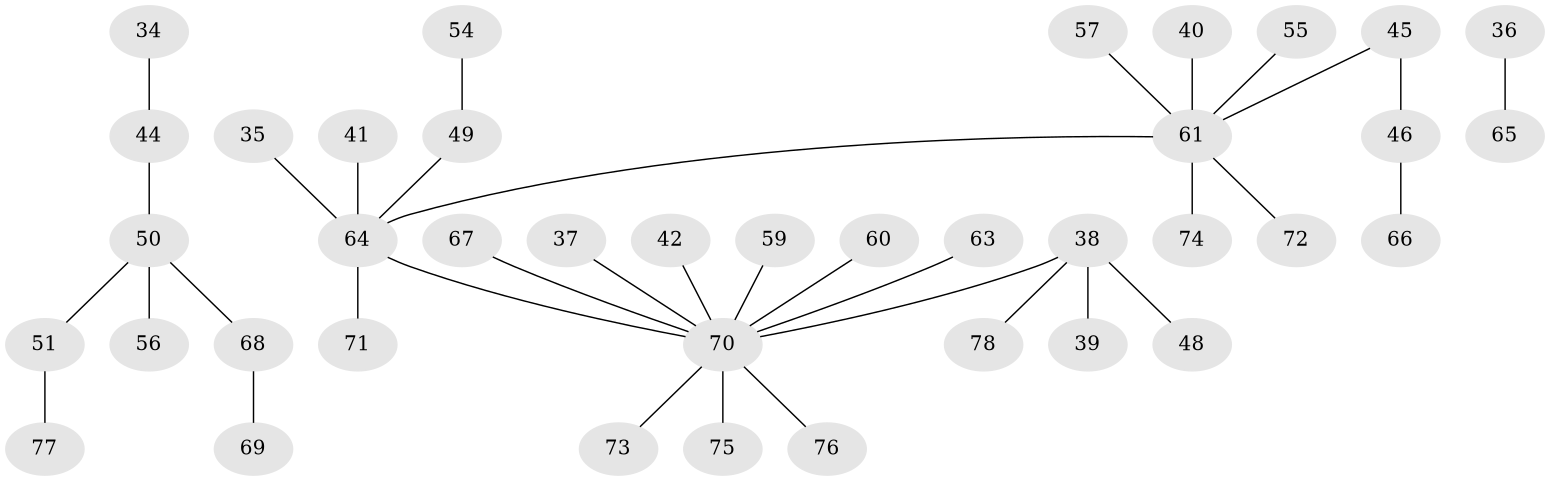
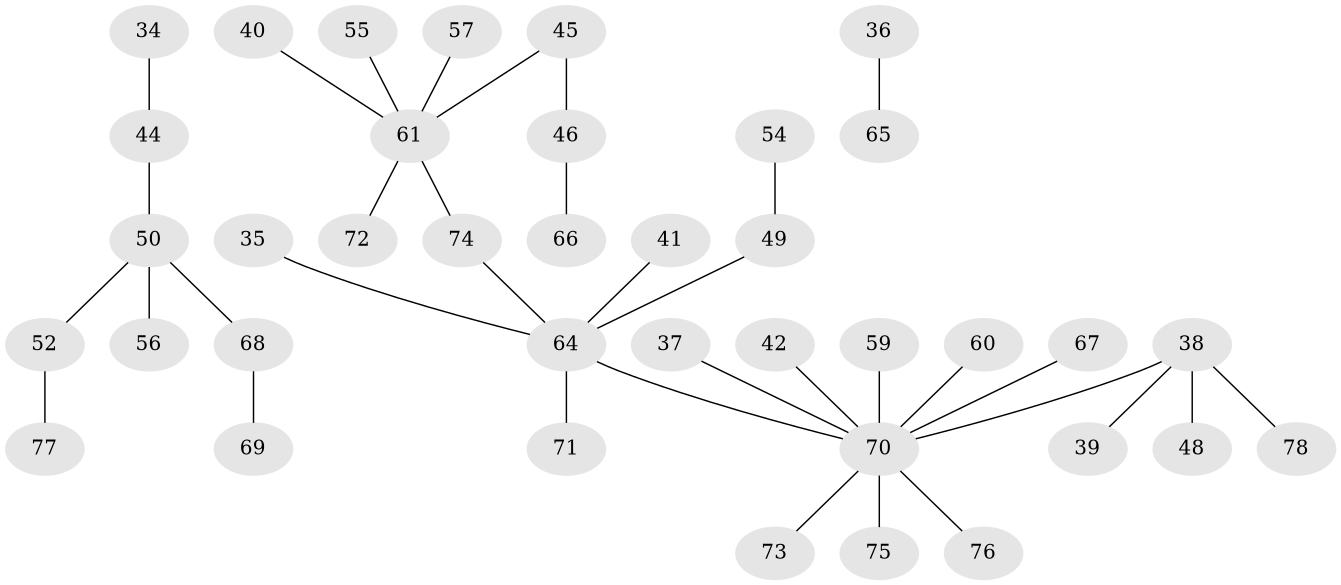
edge "61" -- "64": now "74" -- "64"
node "63": removed
node "51": label "51" -> "52"
